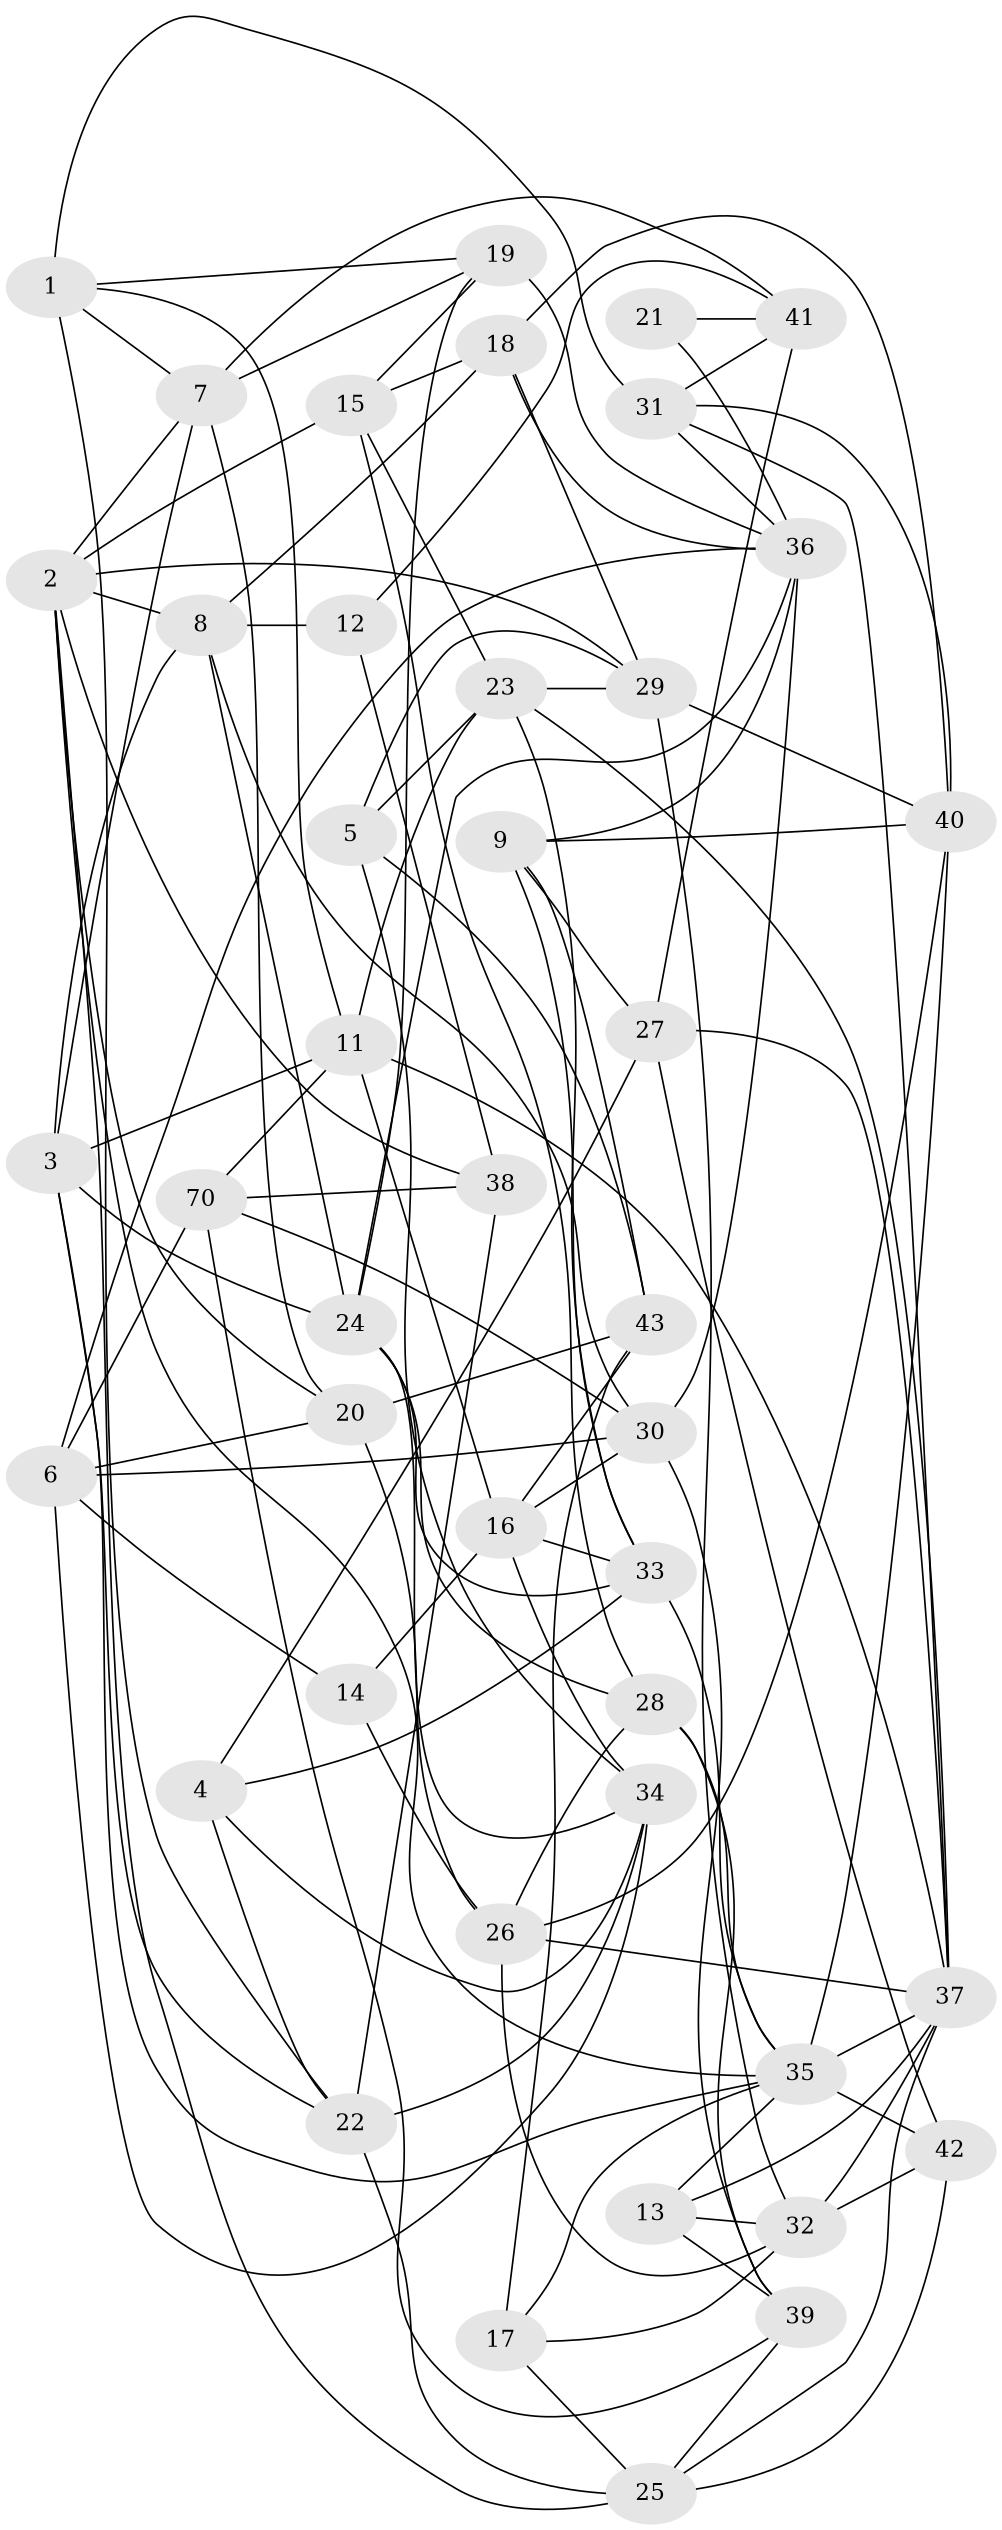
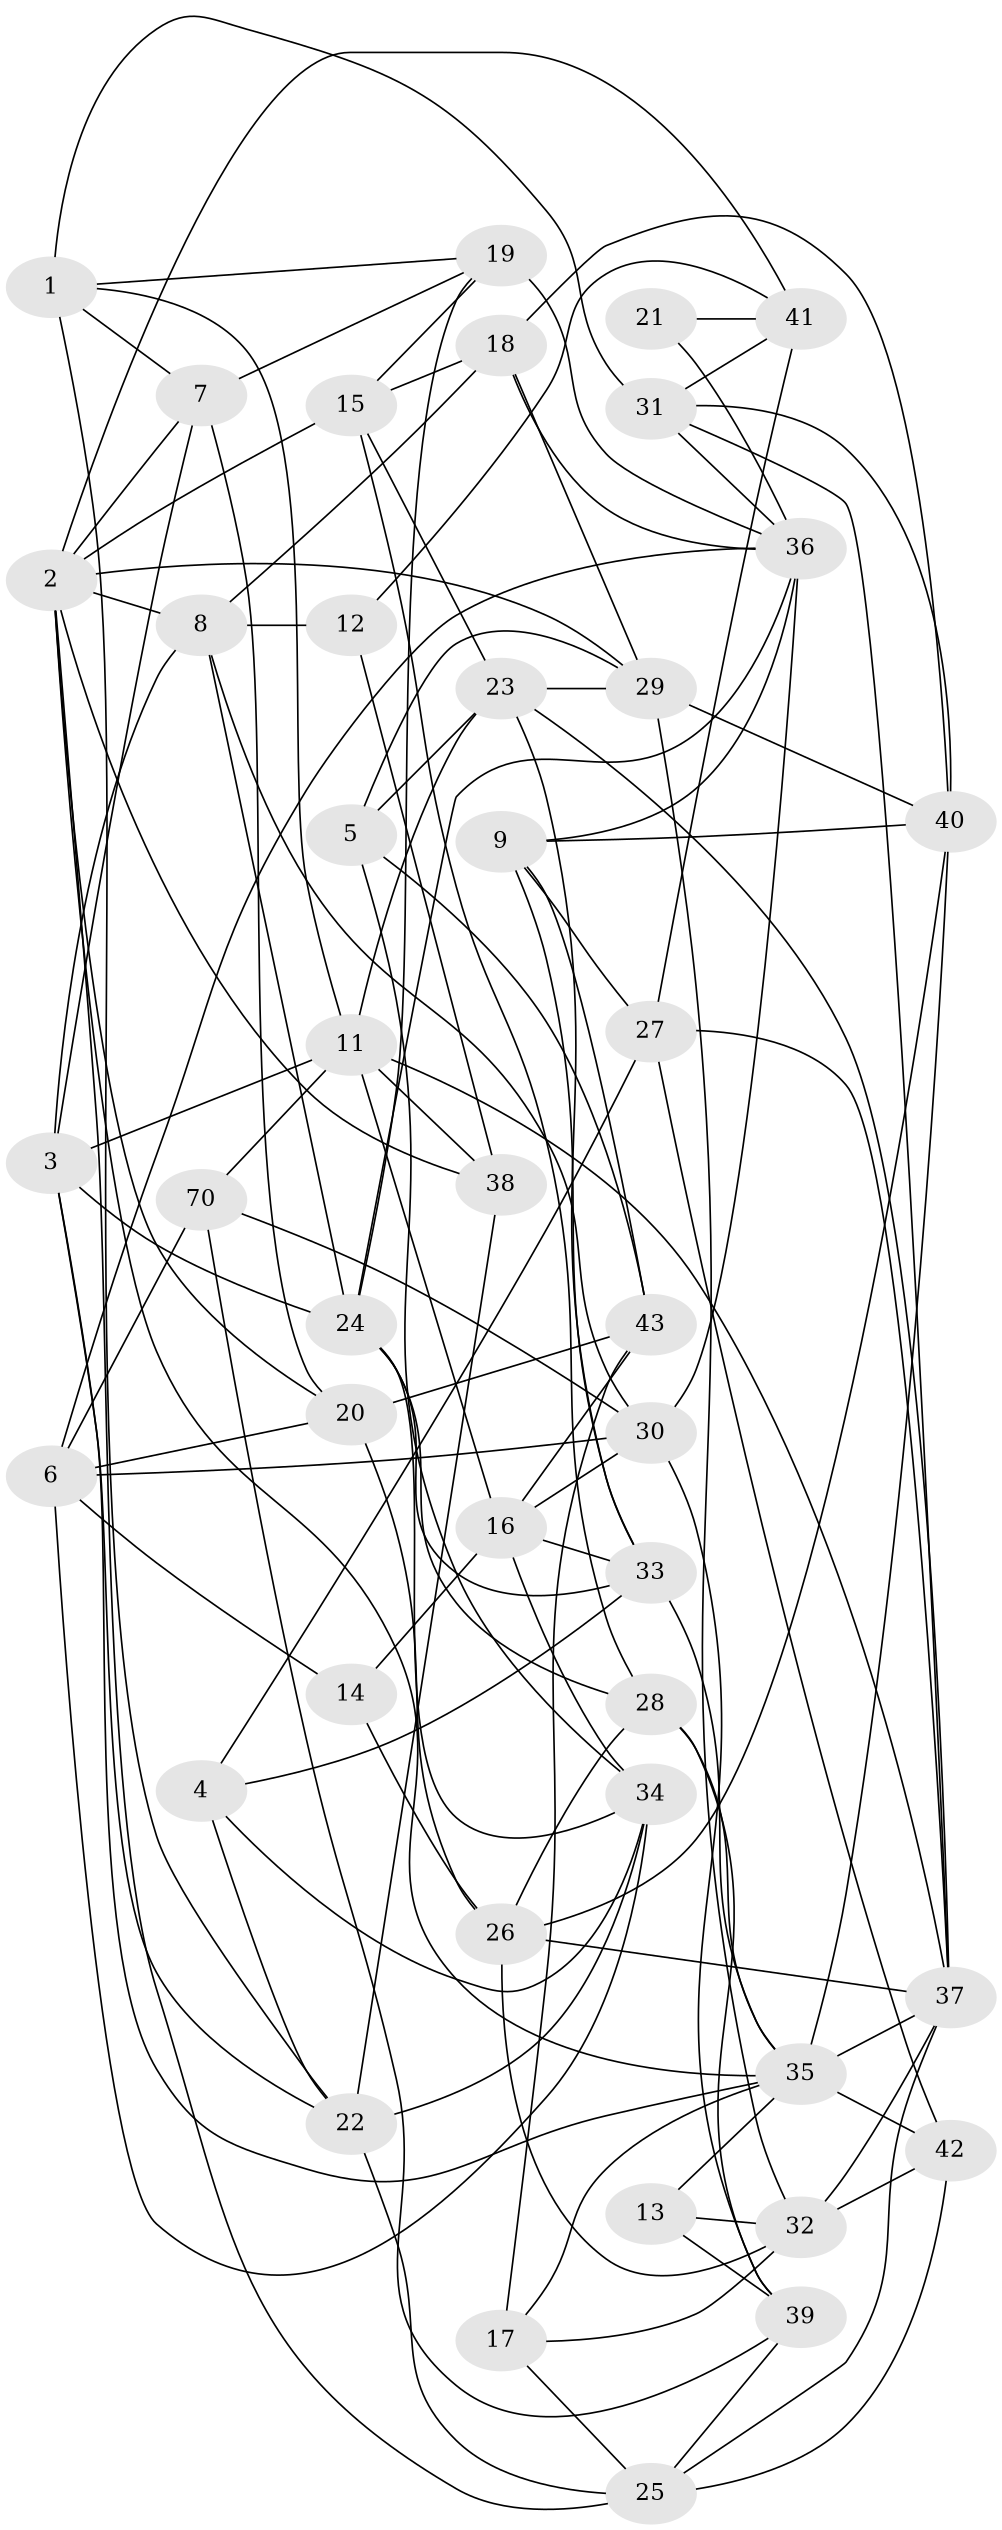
edge "41" -- "7": now "41" -- "2"
edge "38" -- "70": now "38" -- "11"
edge "37" -- "13": removed
